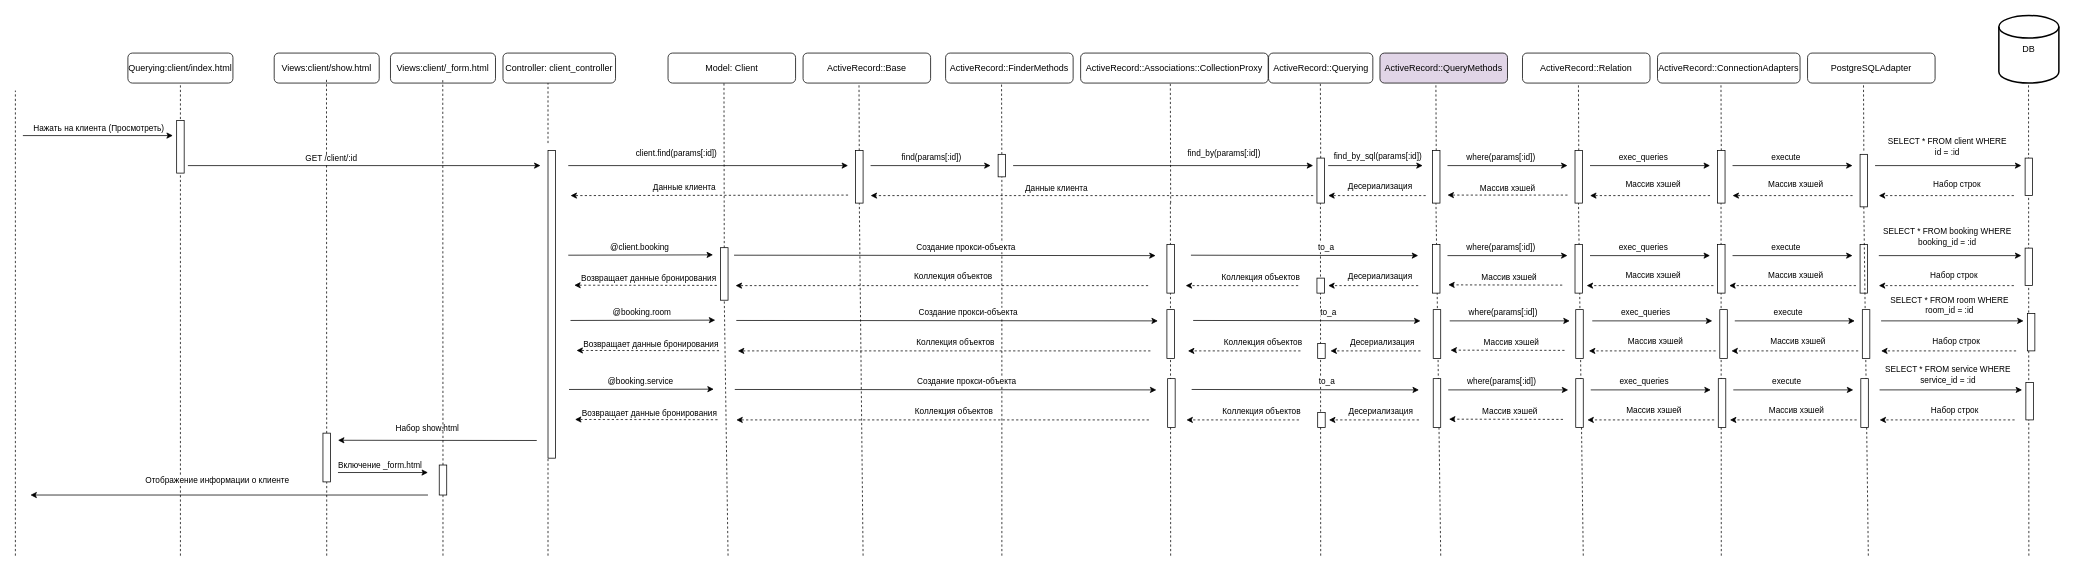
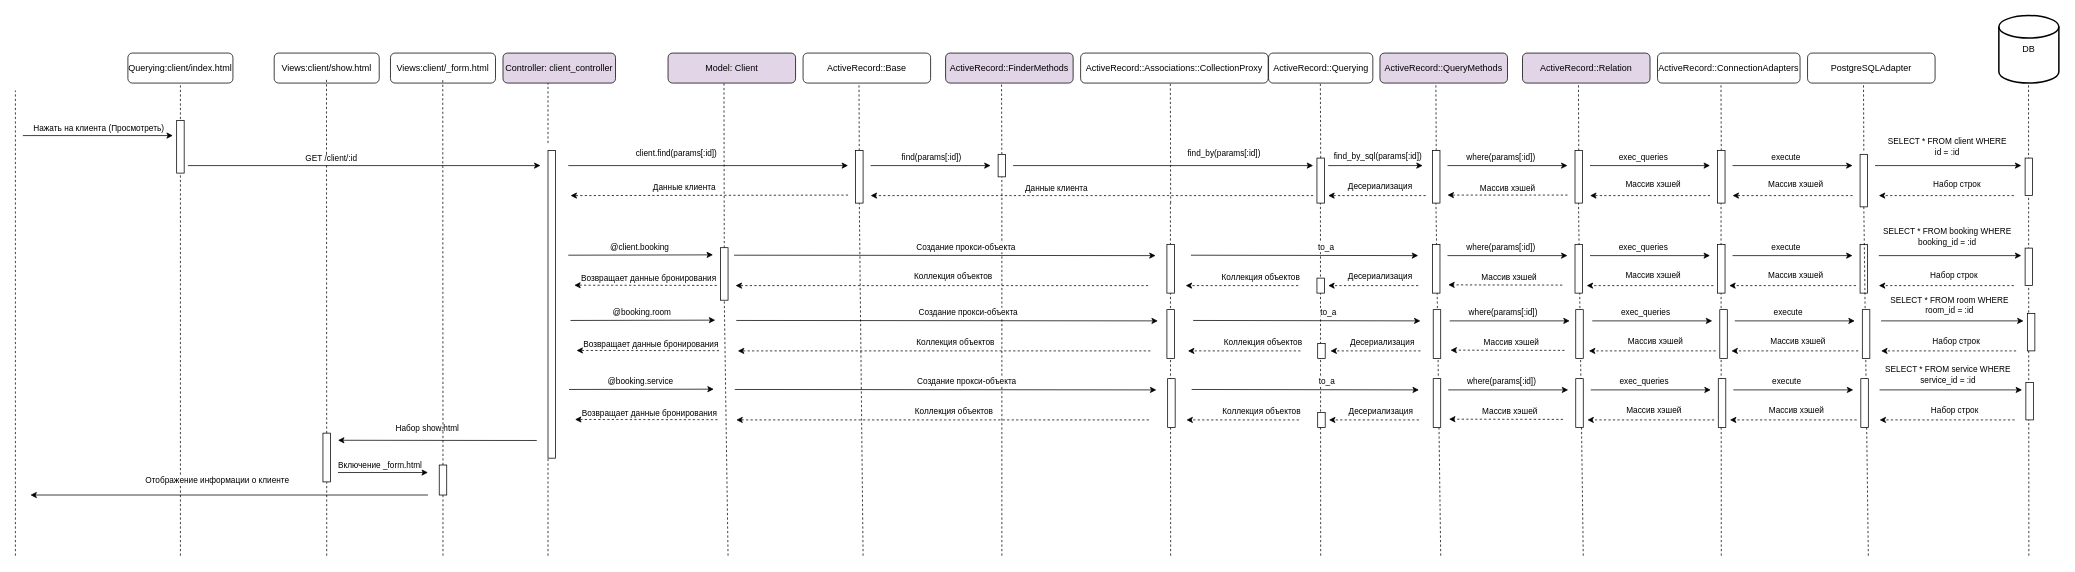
node "Controller: client_controller": fillcolor #ffffff -> #e1d5e7
node "Model: Client": fillcolor #ffffff -> #e1d5e7
node "ActiveRecord::FinderMethods": fillcolor #ffffff -> #e1d5e7
node "ActiveRecord::Relation": fillcolor #ffffff -> #e1d5e7
